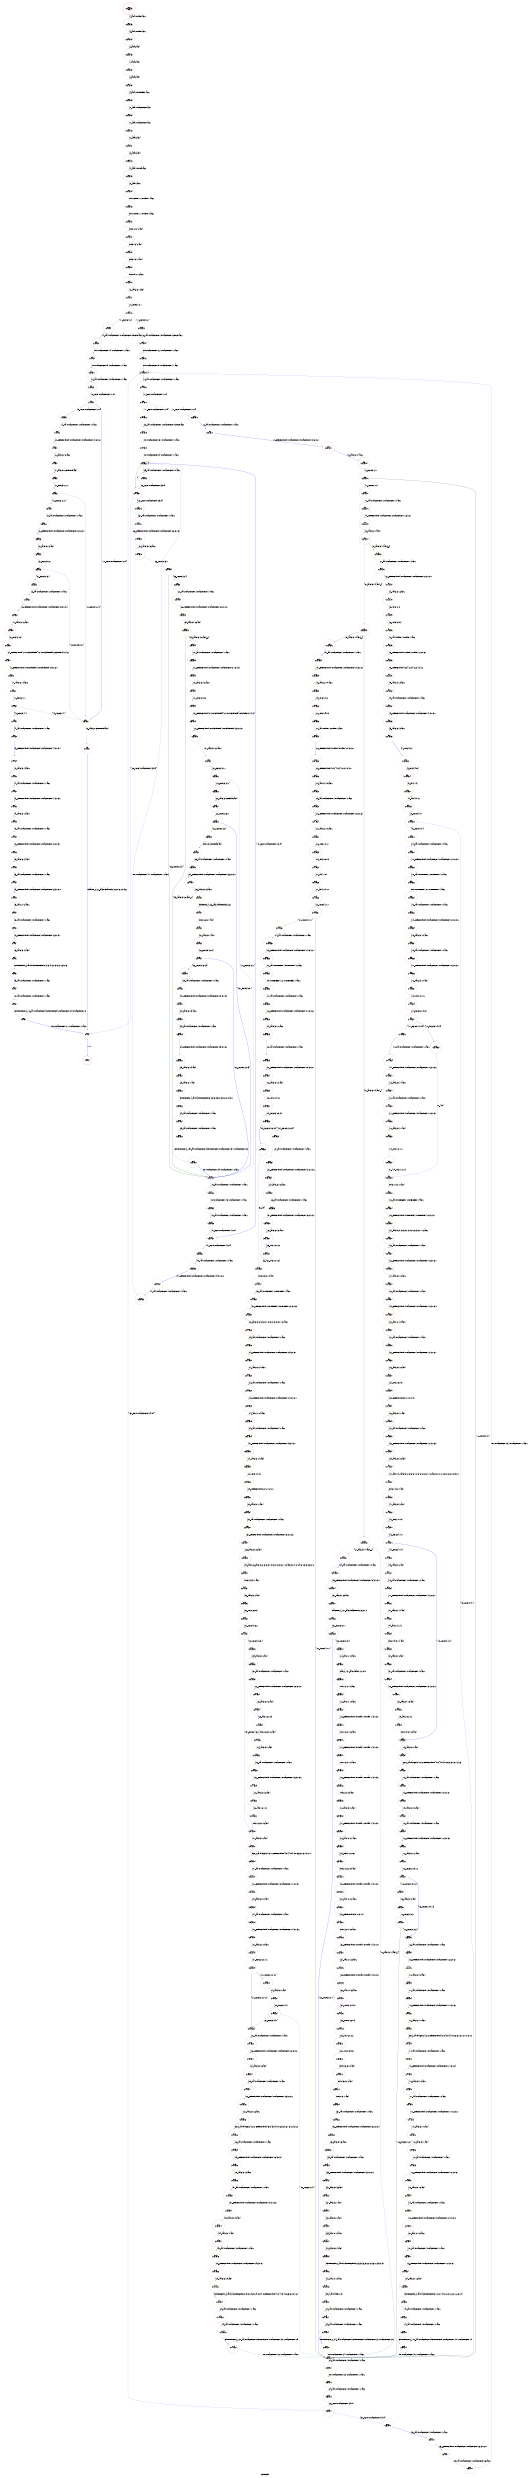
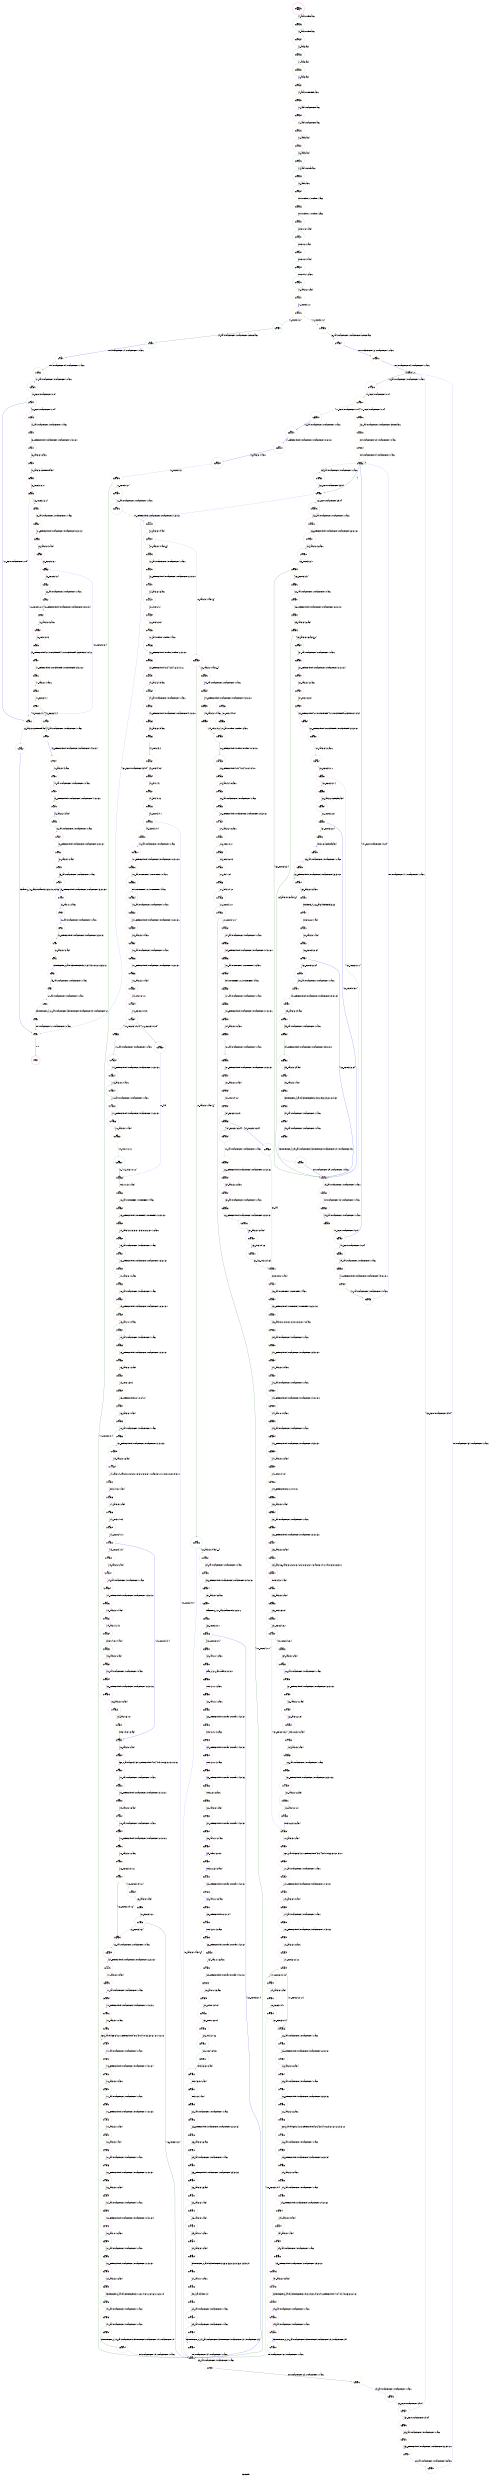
edge "N1036 (rp:285, ep:390)" -> "N1037 (rp:284, ep:388)": now "N1036 (rp:285, ep:390)" -> "N1039 (rp:282, ep:384)"
